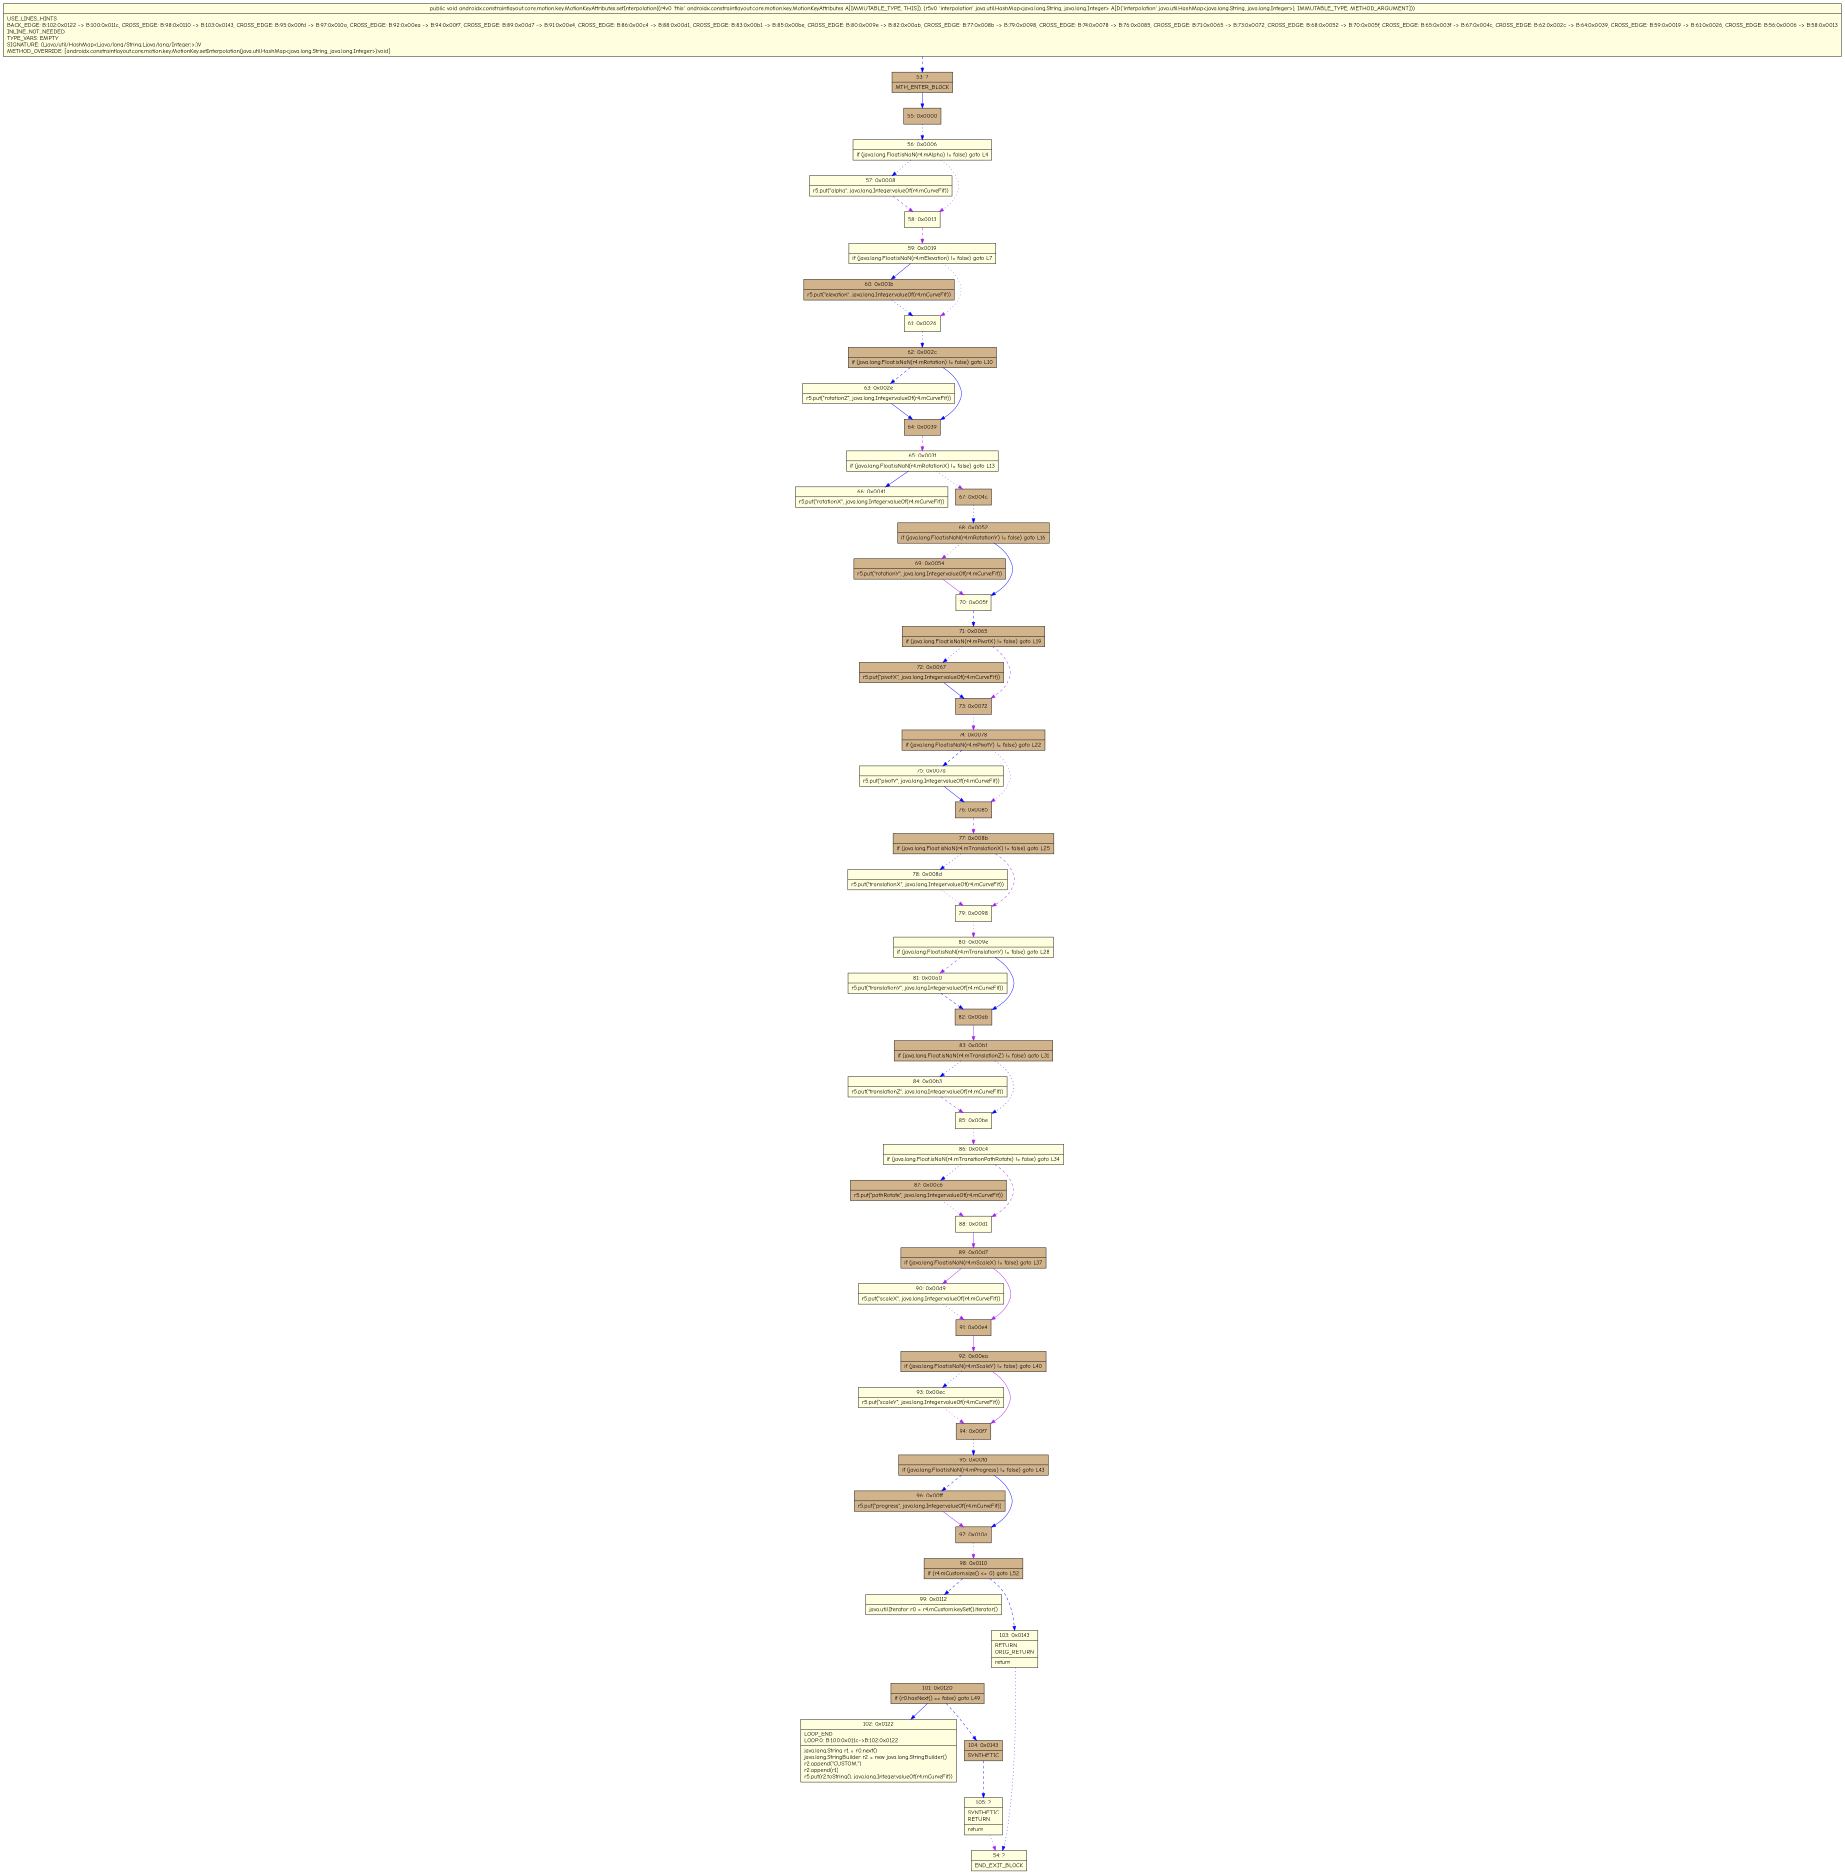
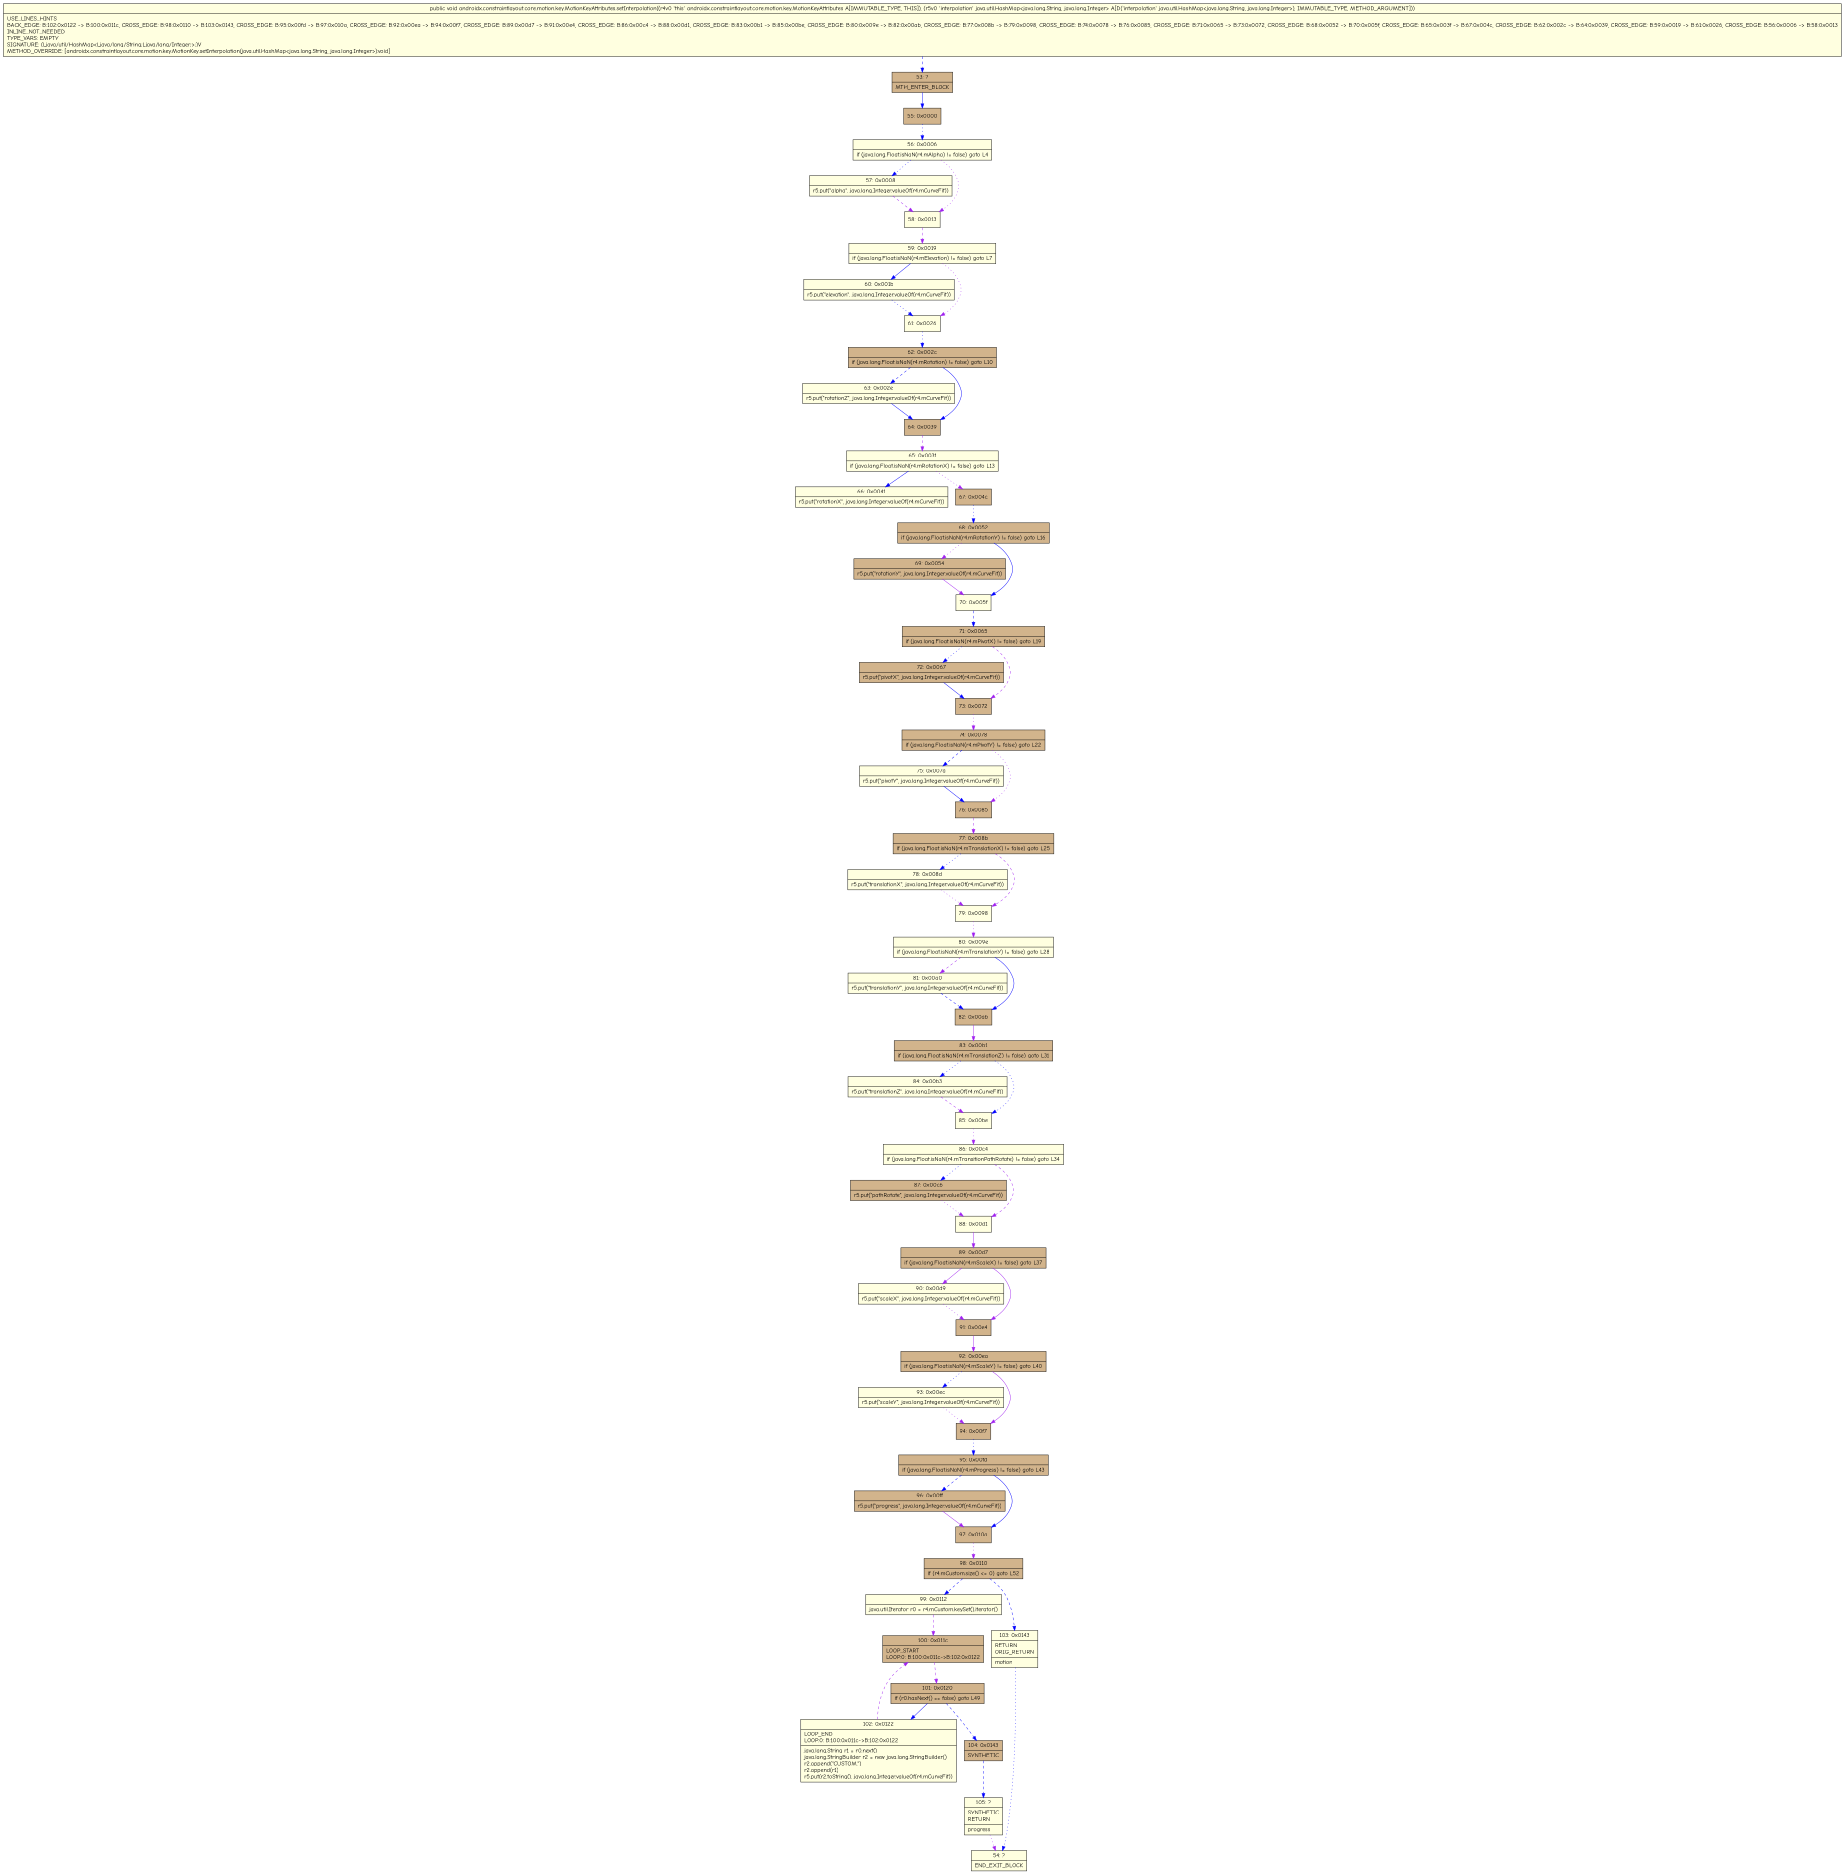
node "60: 0x001b": fillcolor tan -> lightyellow
node "100: 0x011c": added
node "103: 0x0143": text "return" -> "motion"
node "105: ?": text "return" -> "progress"
